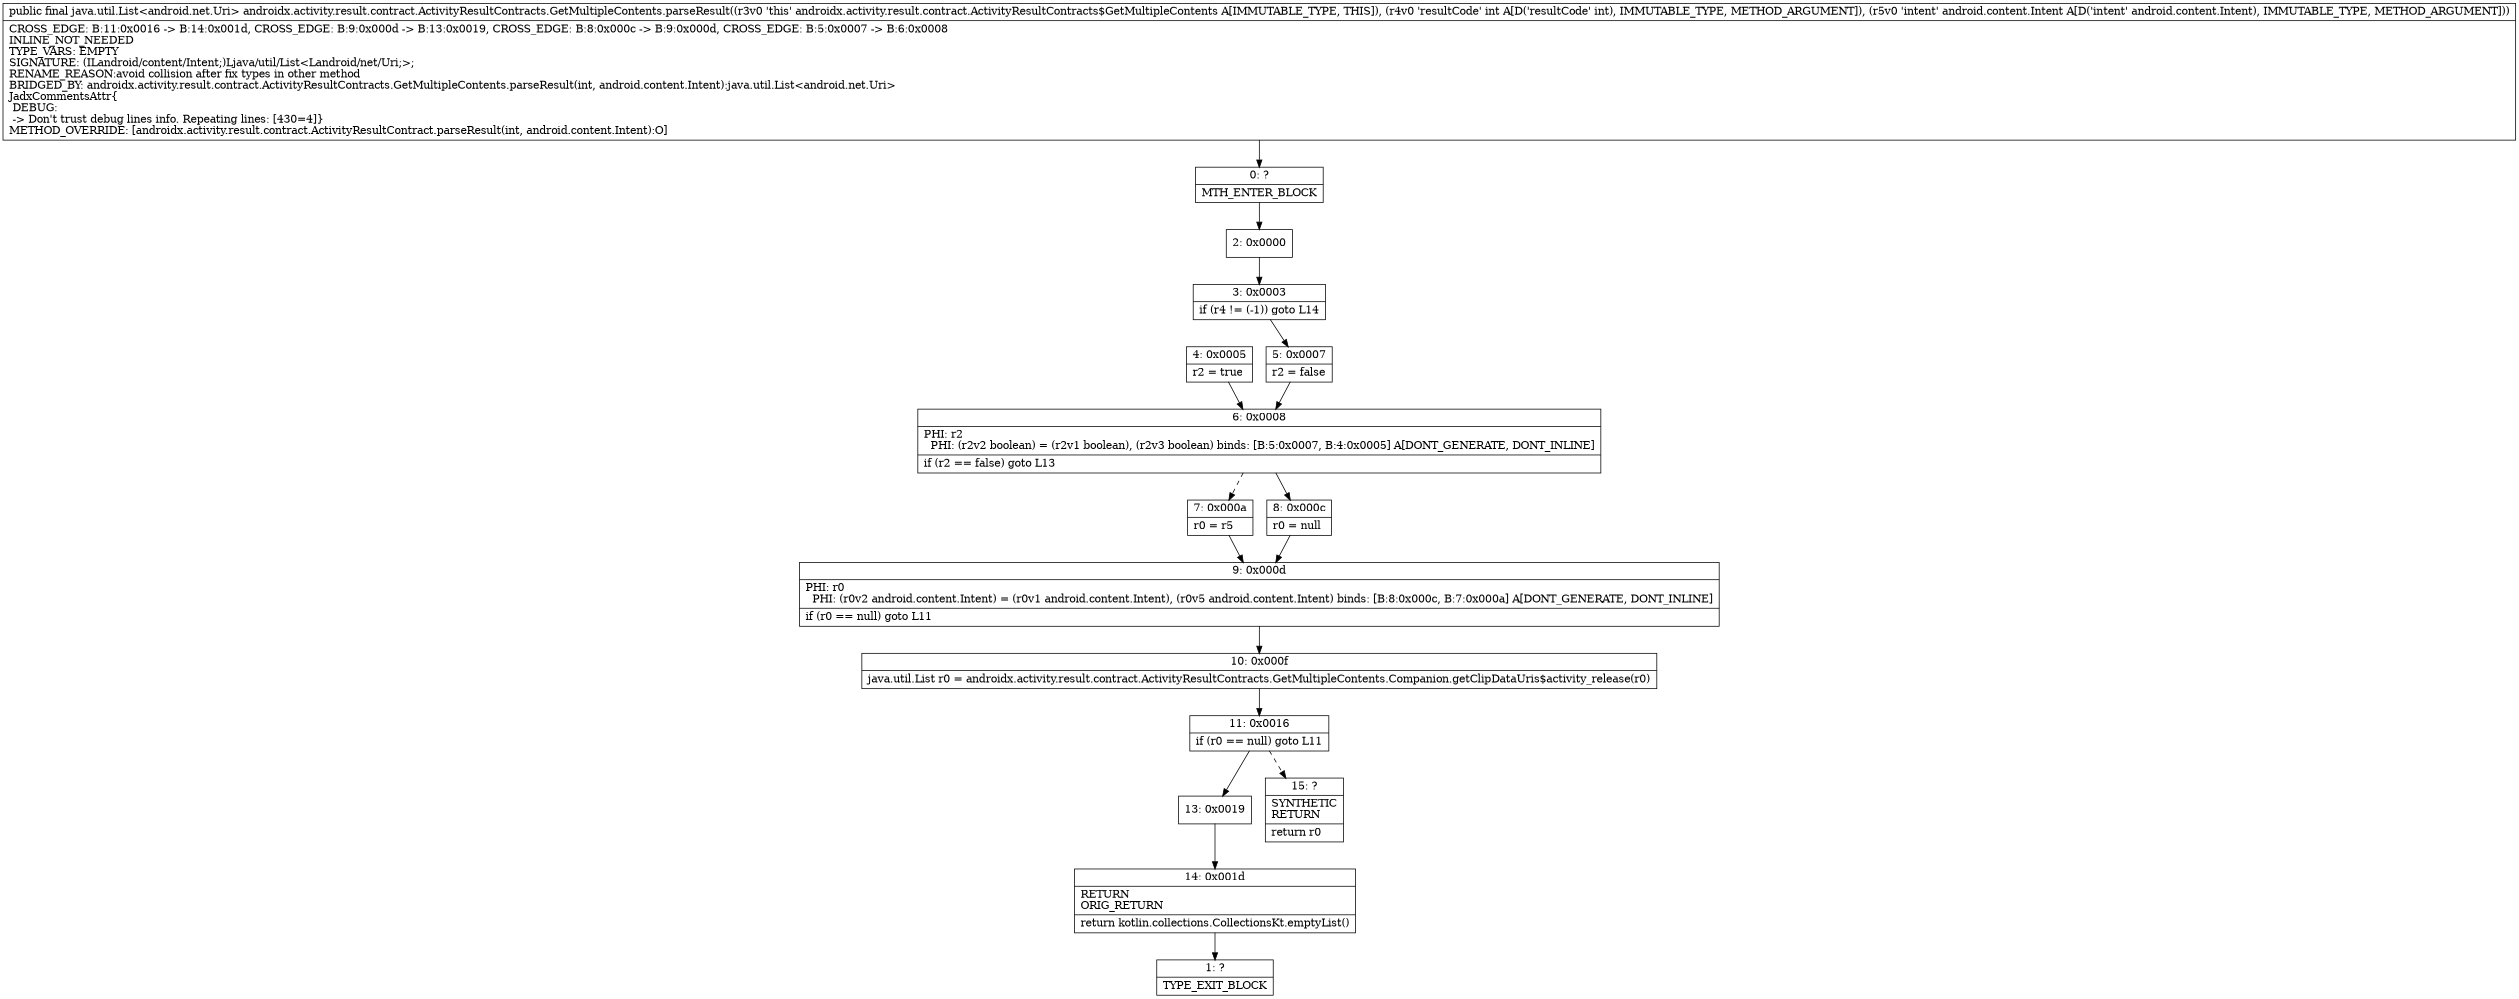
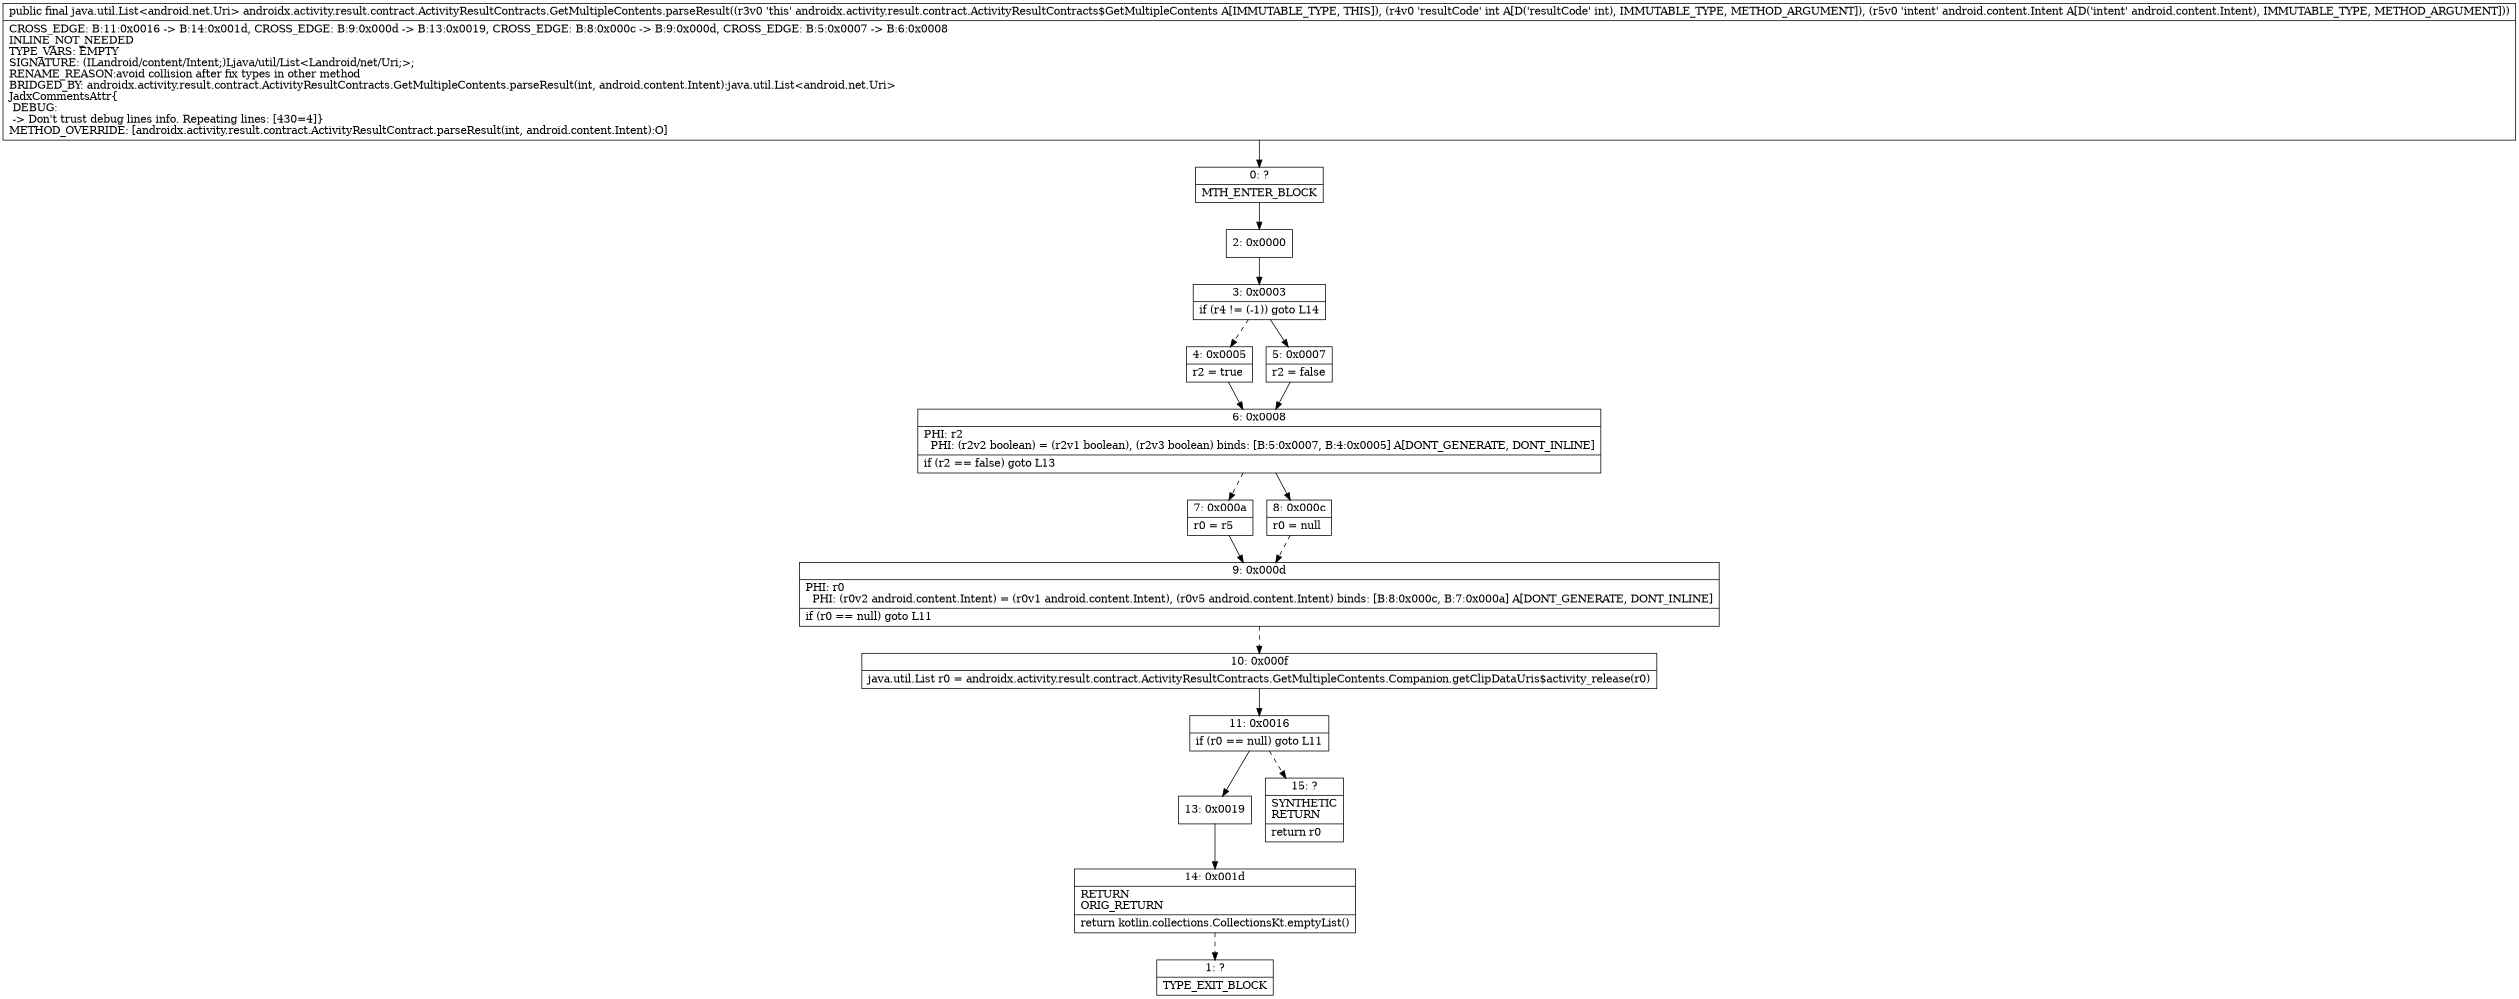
edge "3: 0x0003" -> "4: 0x0005": added
edge "8: 0x000c" -> "9: 0x000d": style solid -> dashed
edge "9: 0x000d" -> "10: 0x000f": style solid -> dashed
edge "14: 0x001d" -> "1: ?": style solid -> dashed
